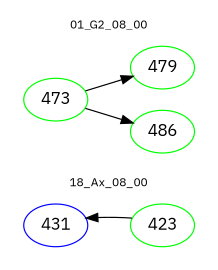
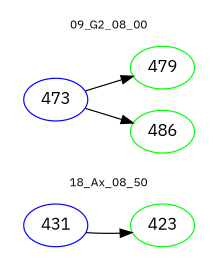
cluster "01_G2_08_00": label "01_G2_08_00" -> "09_G2_08_00"
node "473": color green -> blue
cluster "18_Ax_08_00": label "18_Ax_08_00" -> "18_Ax_08_50"
edge "423" -> "431": reversed
